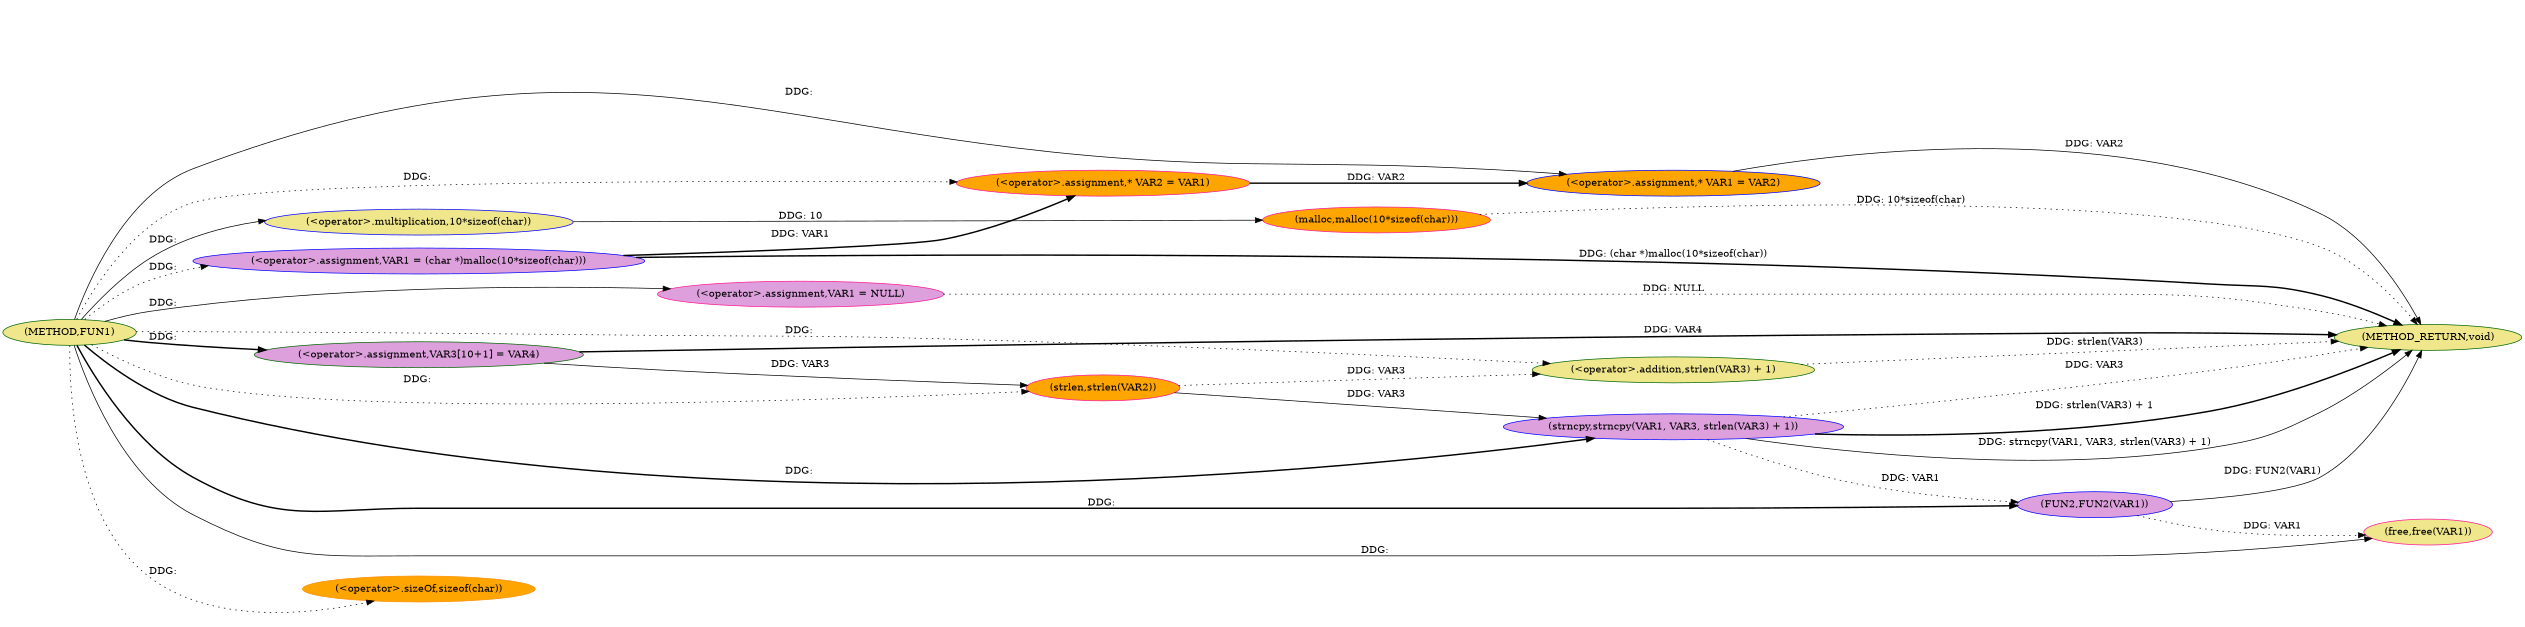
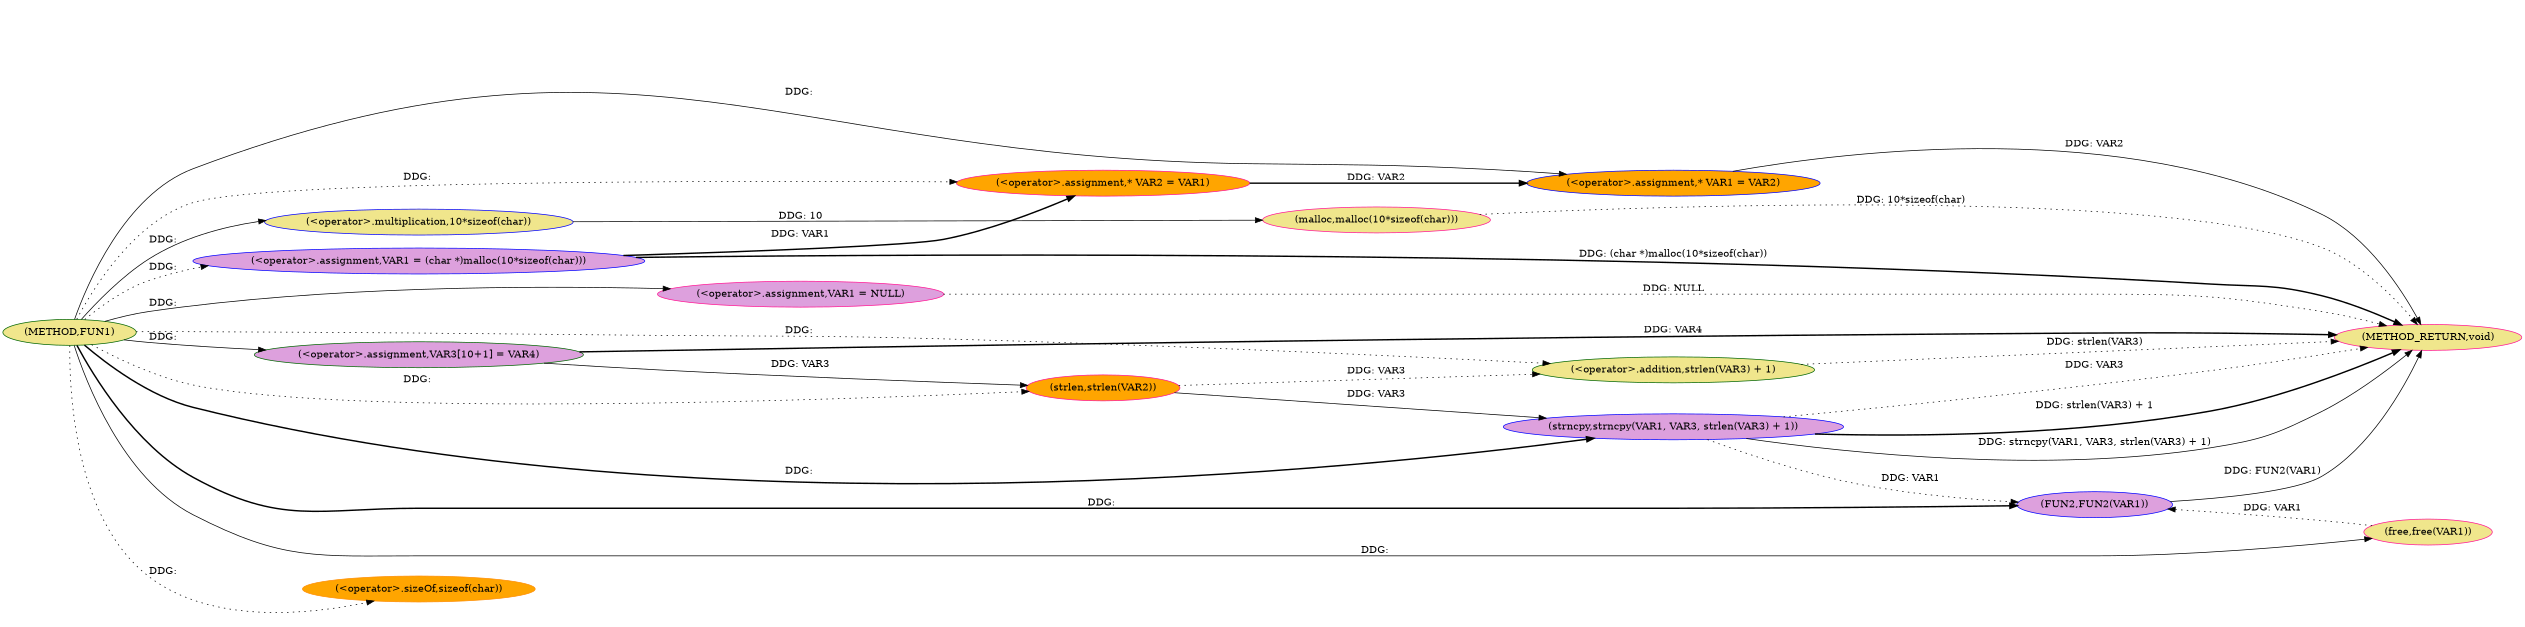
node "(malloc,malloc(10*sizeof(char)))": fillcolor orange -> khaki
node "(METHOD_RETURN,void)": color darkgreen -> deeppink
edge "(METHOD,FUN1)" -> "(<operator>.assignment,VAR3[10+1] = VAR4)": style bold -> solid
edge "(FUN2,FUN2(VAR1))" -> "(free,free(VAR1))": reversed
